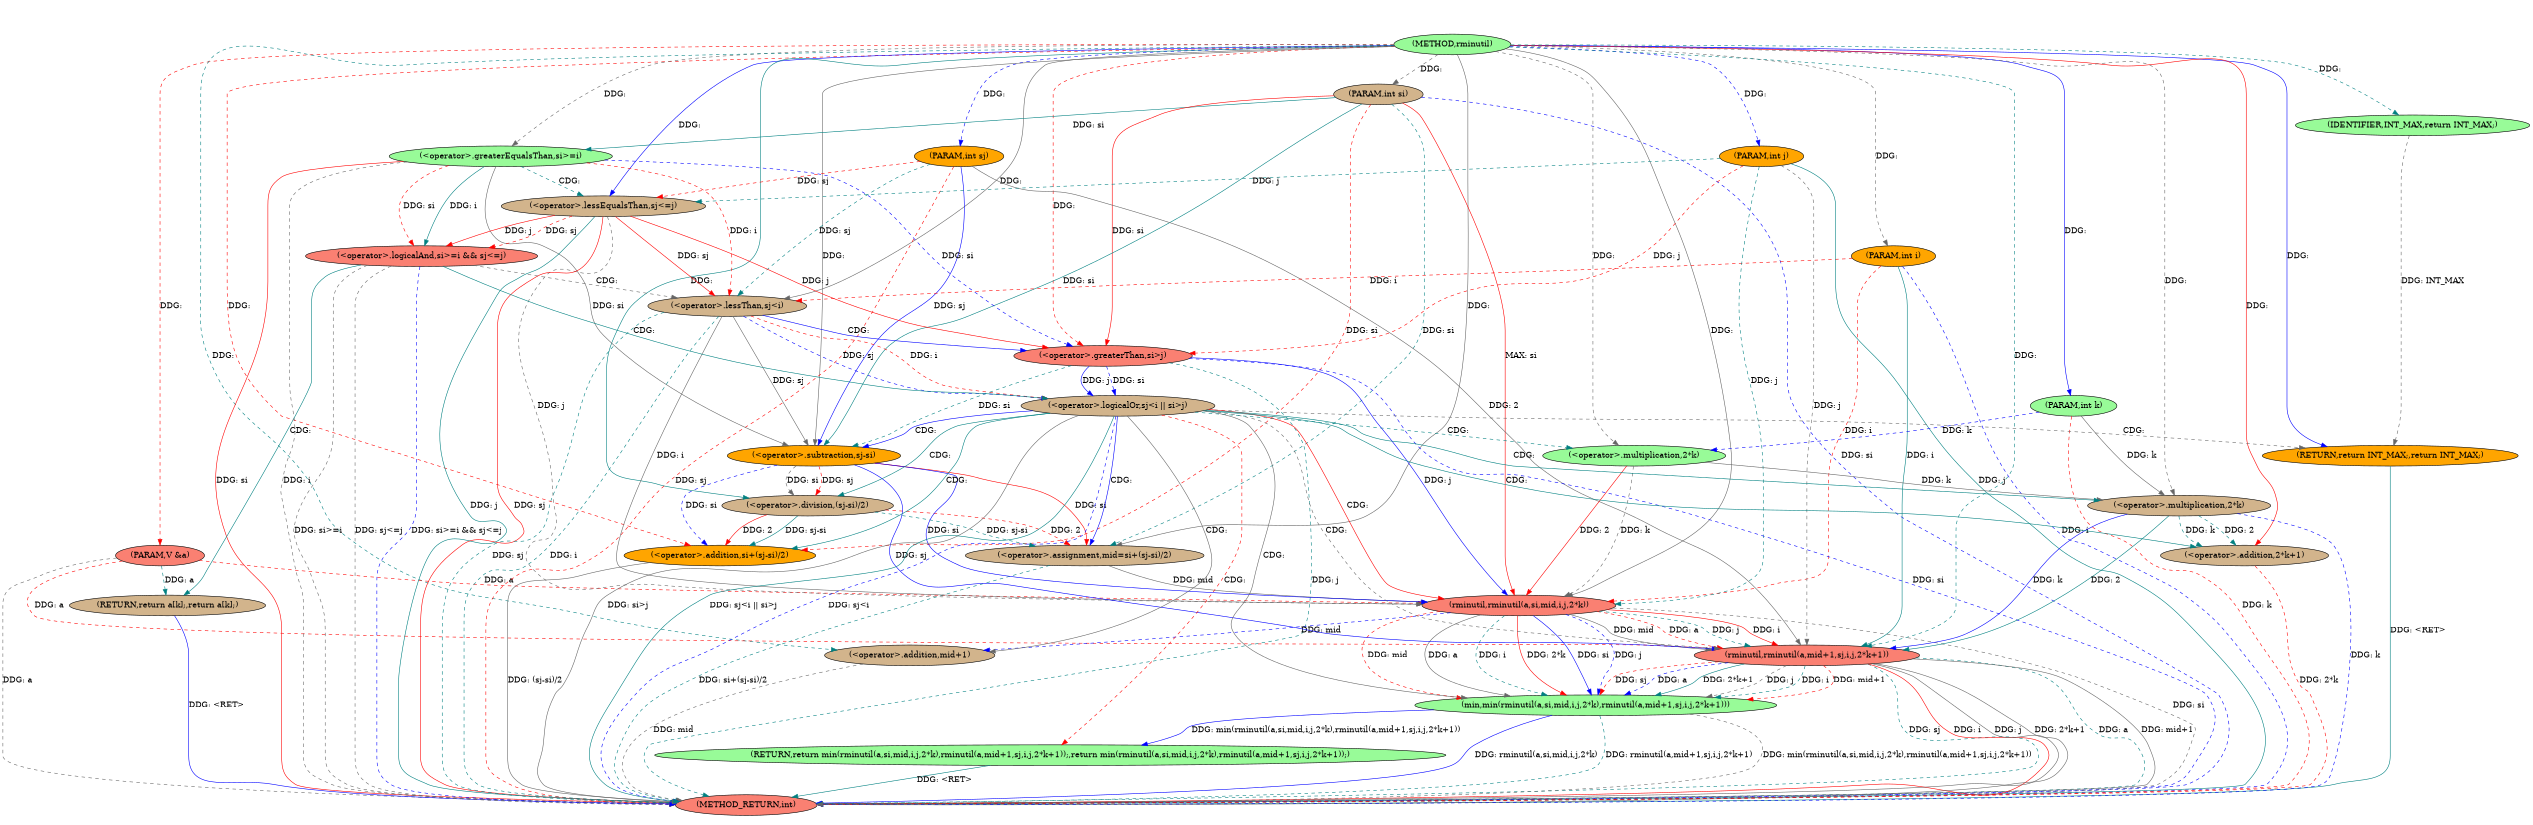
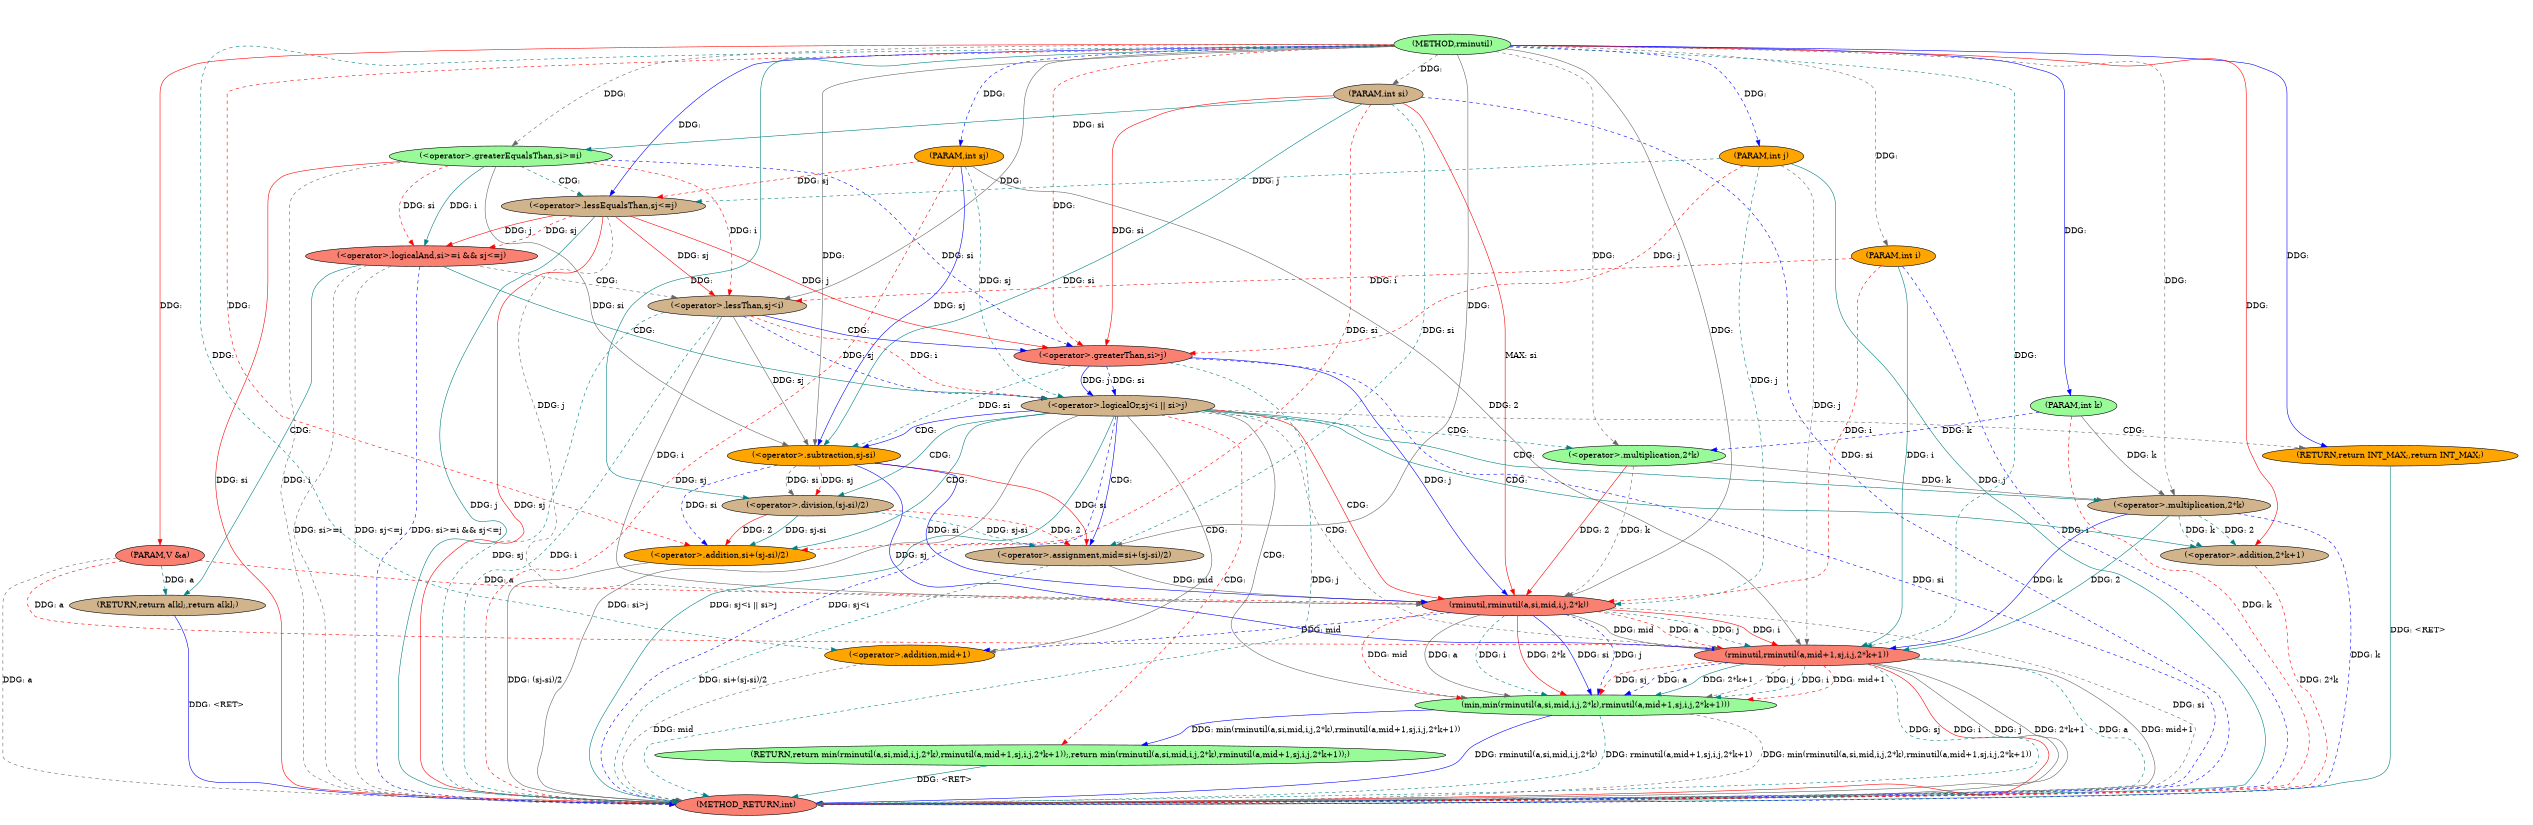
edge "(METHOD,rminutil)" -> "(PARAM,V &a)": style dashed -> solid
node "(IDENTIFIER,INT_MAX,return INT_MAX;)": removed
edge "(PARAM,int sj)" -> "(<operator>.lessThan,sj<i)": now "(PARAM,int sj)" -> "(<operator>.logicalOr,sj<i || si>j)"
node "(<operator>.addition,mid+1)": fillcolor tan -> orange
